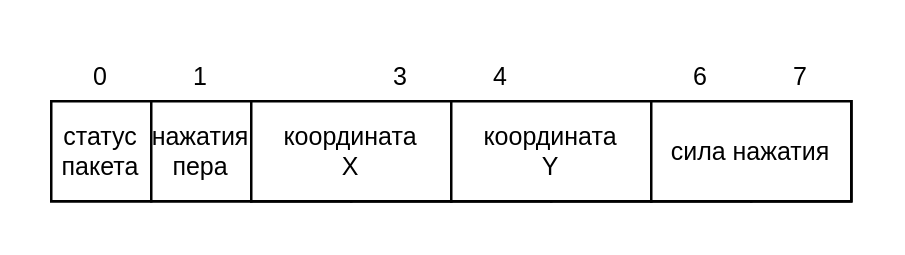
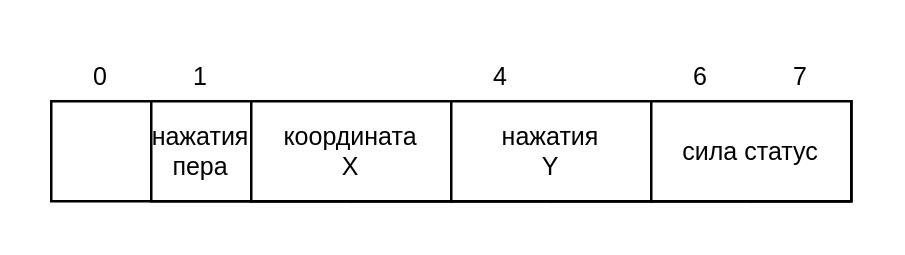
node "3": removed
node "статус пакета": removed
node "координата Y": label "координата Y" -> "нажатия Y"
node "сила нажатия": label "сила нажатия" -> "сила статус"
